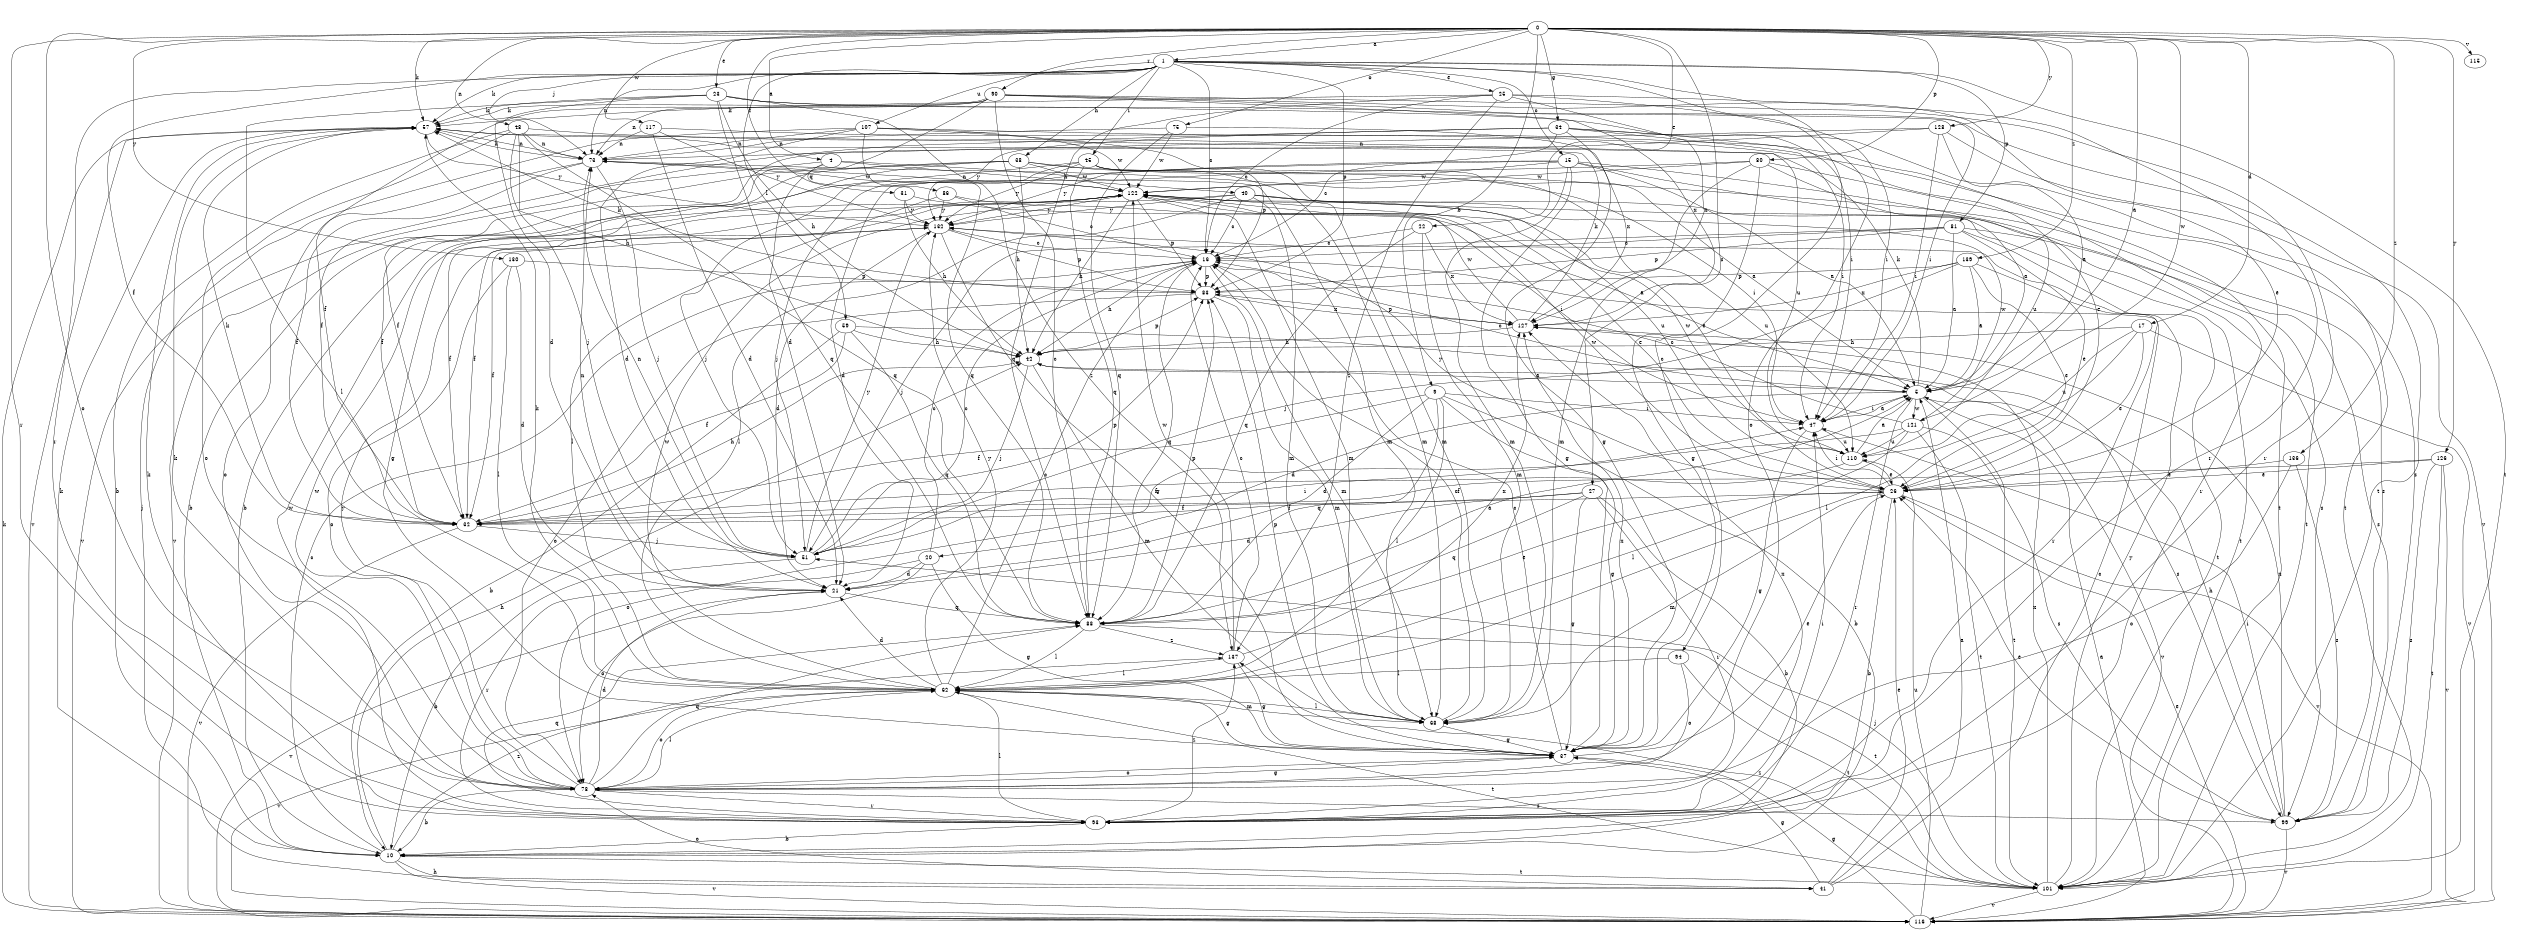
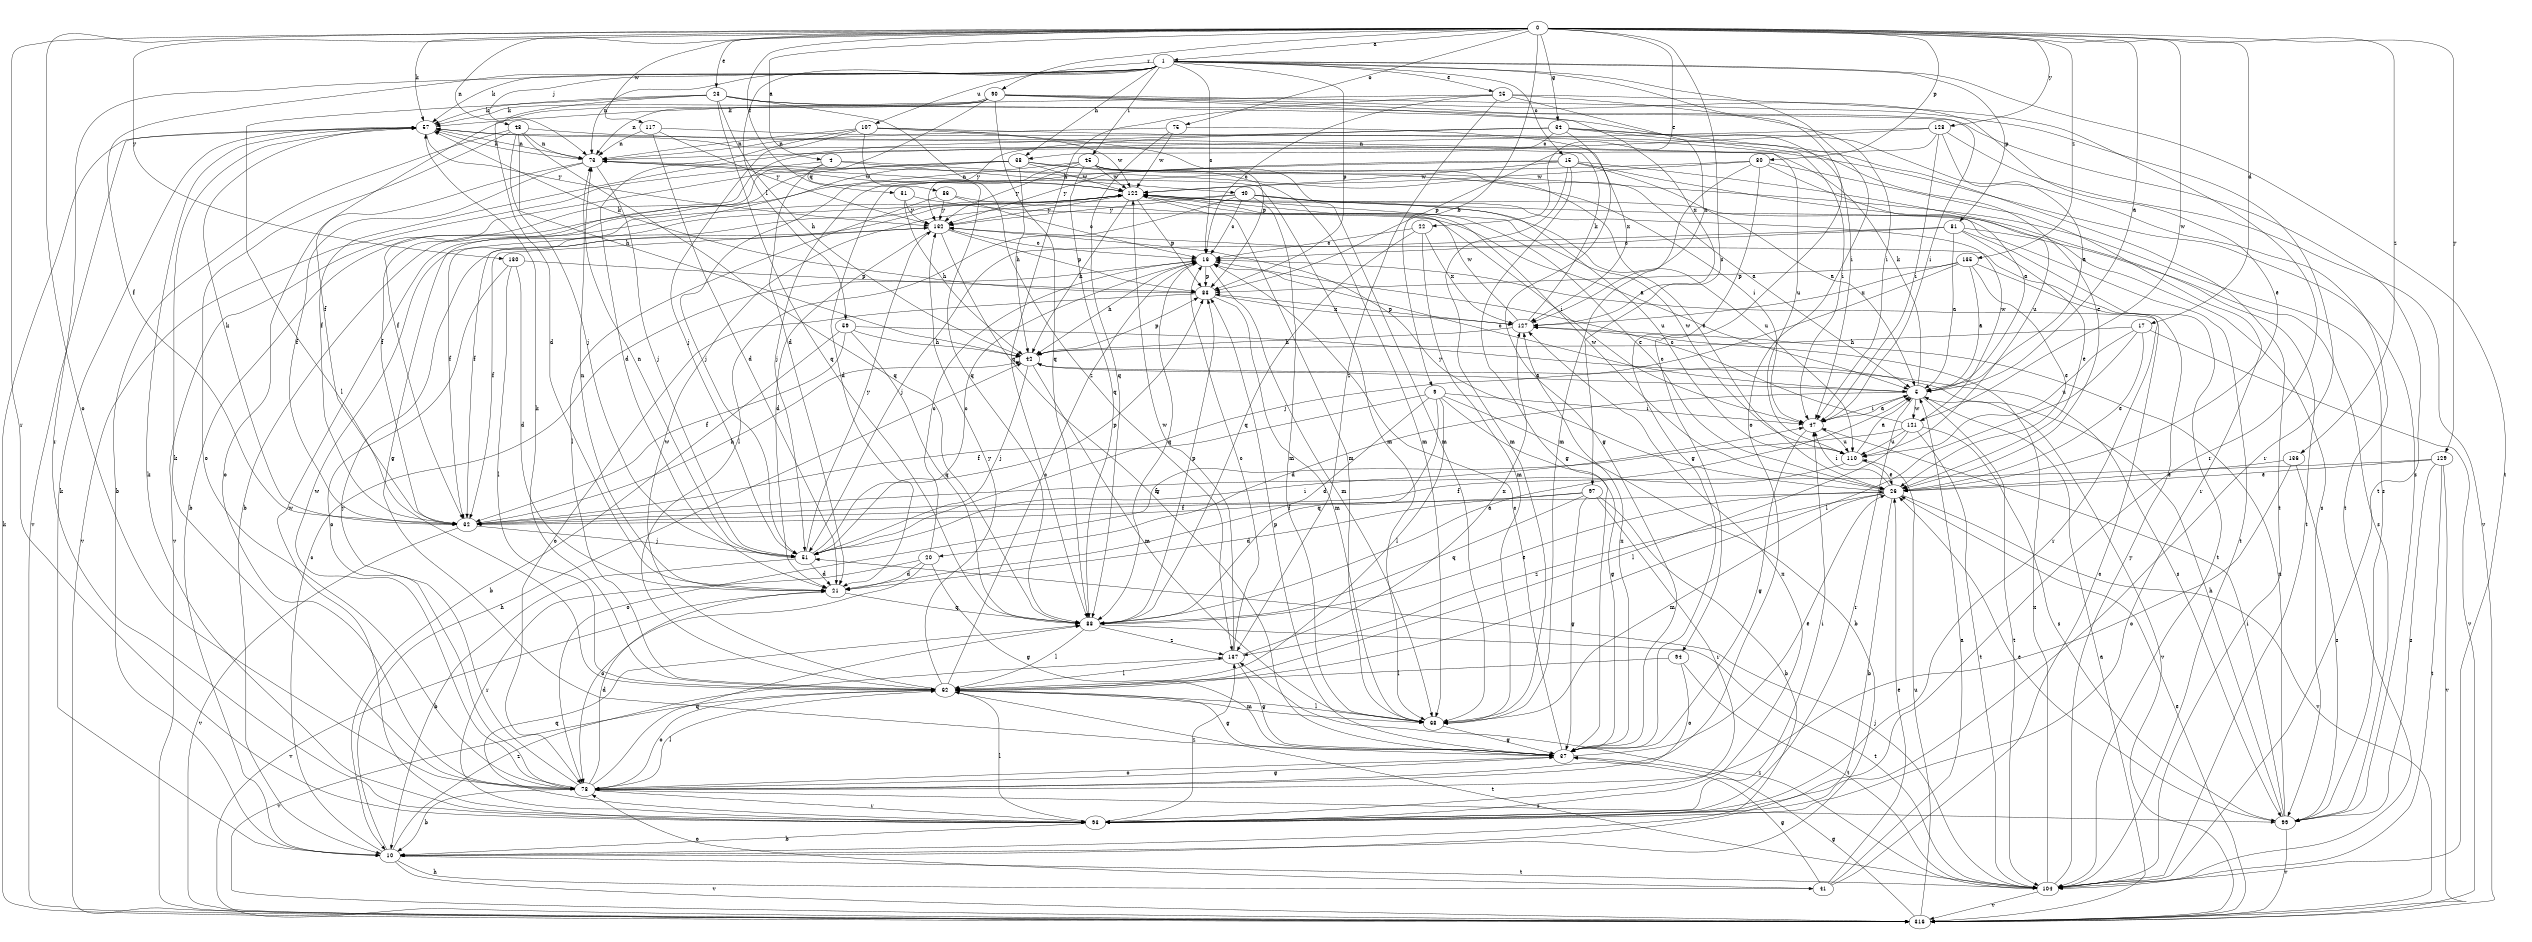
node "115": removed
edge "34" -> "16": now "34" -> "38"
edge "45" -> "122": added, label "w"
edge "81" -> "83": now "128" -> "83"
node "139": label "139" -> "135"
edge "90" -> "88": label "c" -> "q"
node "126": label "126" -> "129"
edge "68" -> "16": removed, label "c"
node "27": label "27" -> "97"
edge "26" -> "137": added, label "z"
edge "62" -> "21": now "51" -> "21"
edge "107" -> "41": now "107" -> "51"
node "101": label "101" -> "104"
node "116": label "116" -> "316"
